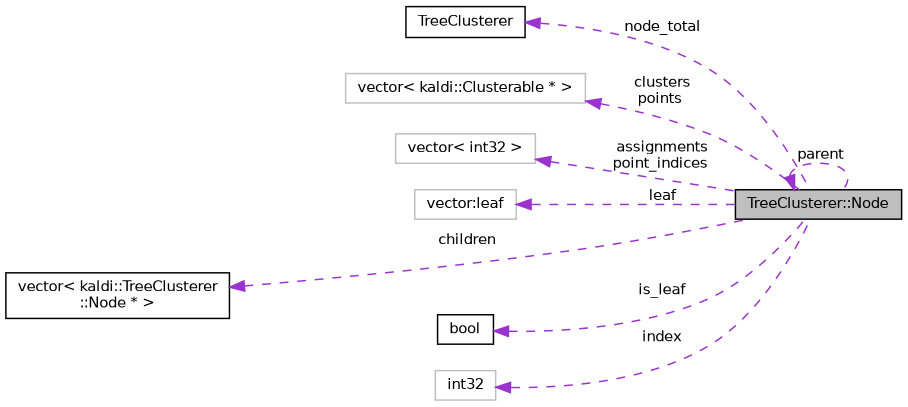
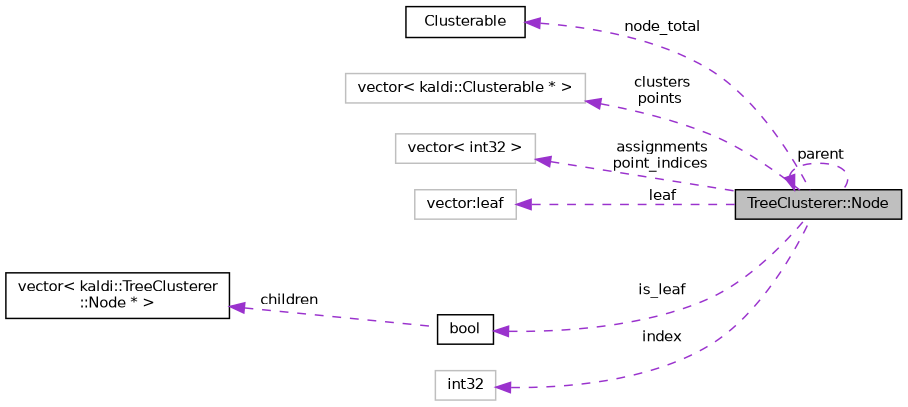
node "TreeClusterer": label "TreeClusterer" -> "Clusterable"
edge "TreeClusterer::Node" -> "vector< kaldi::TreeClusterer ::Node * >": now "bool" -> "vector< kaldi::TreeClusterer ::Node * >"
